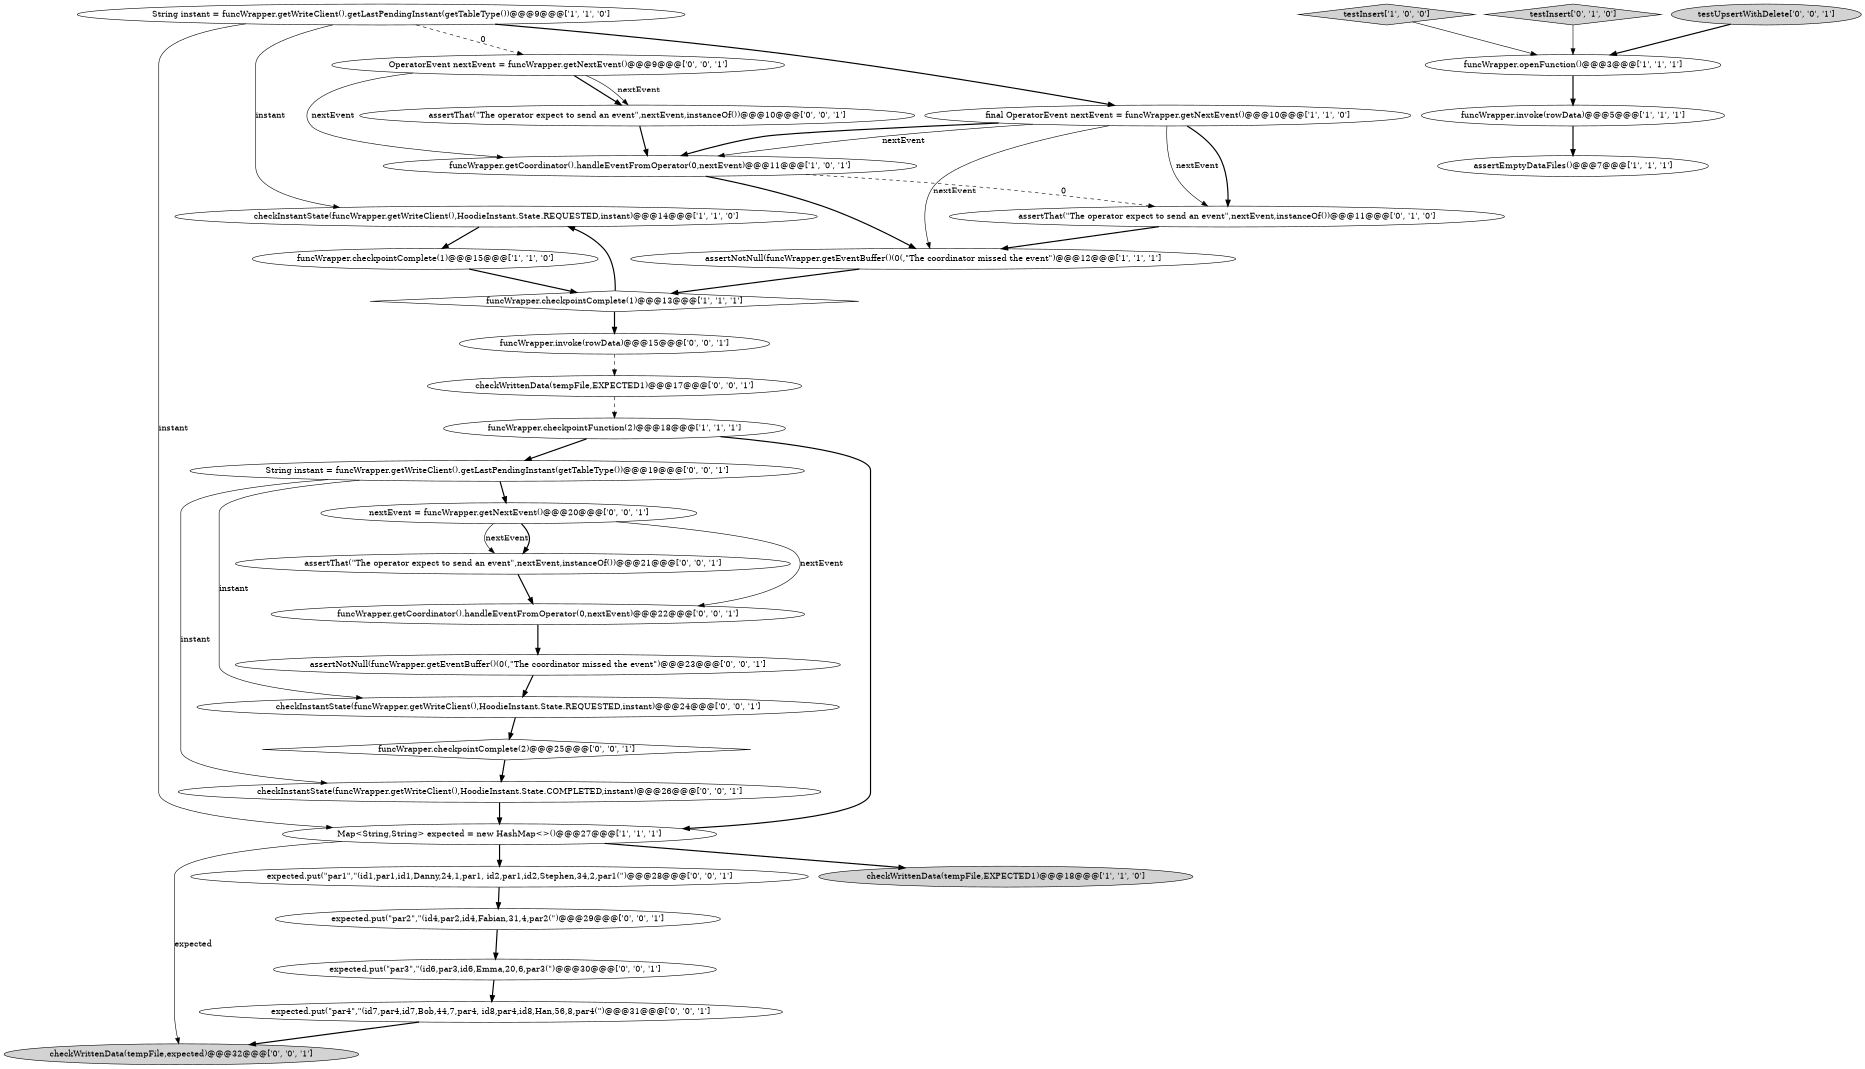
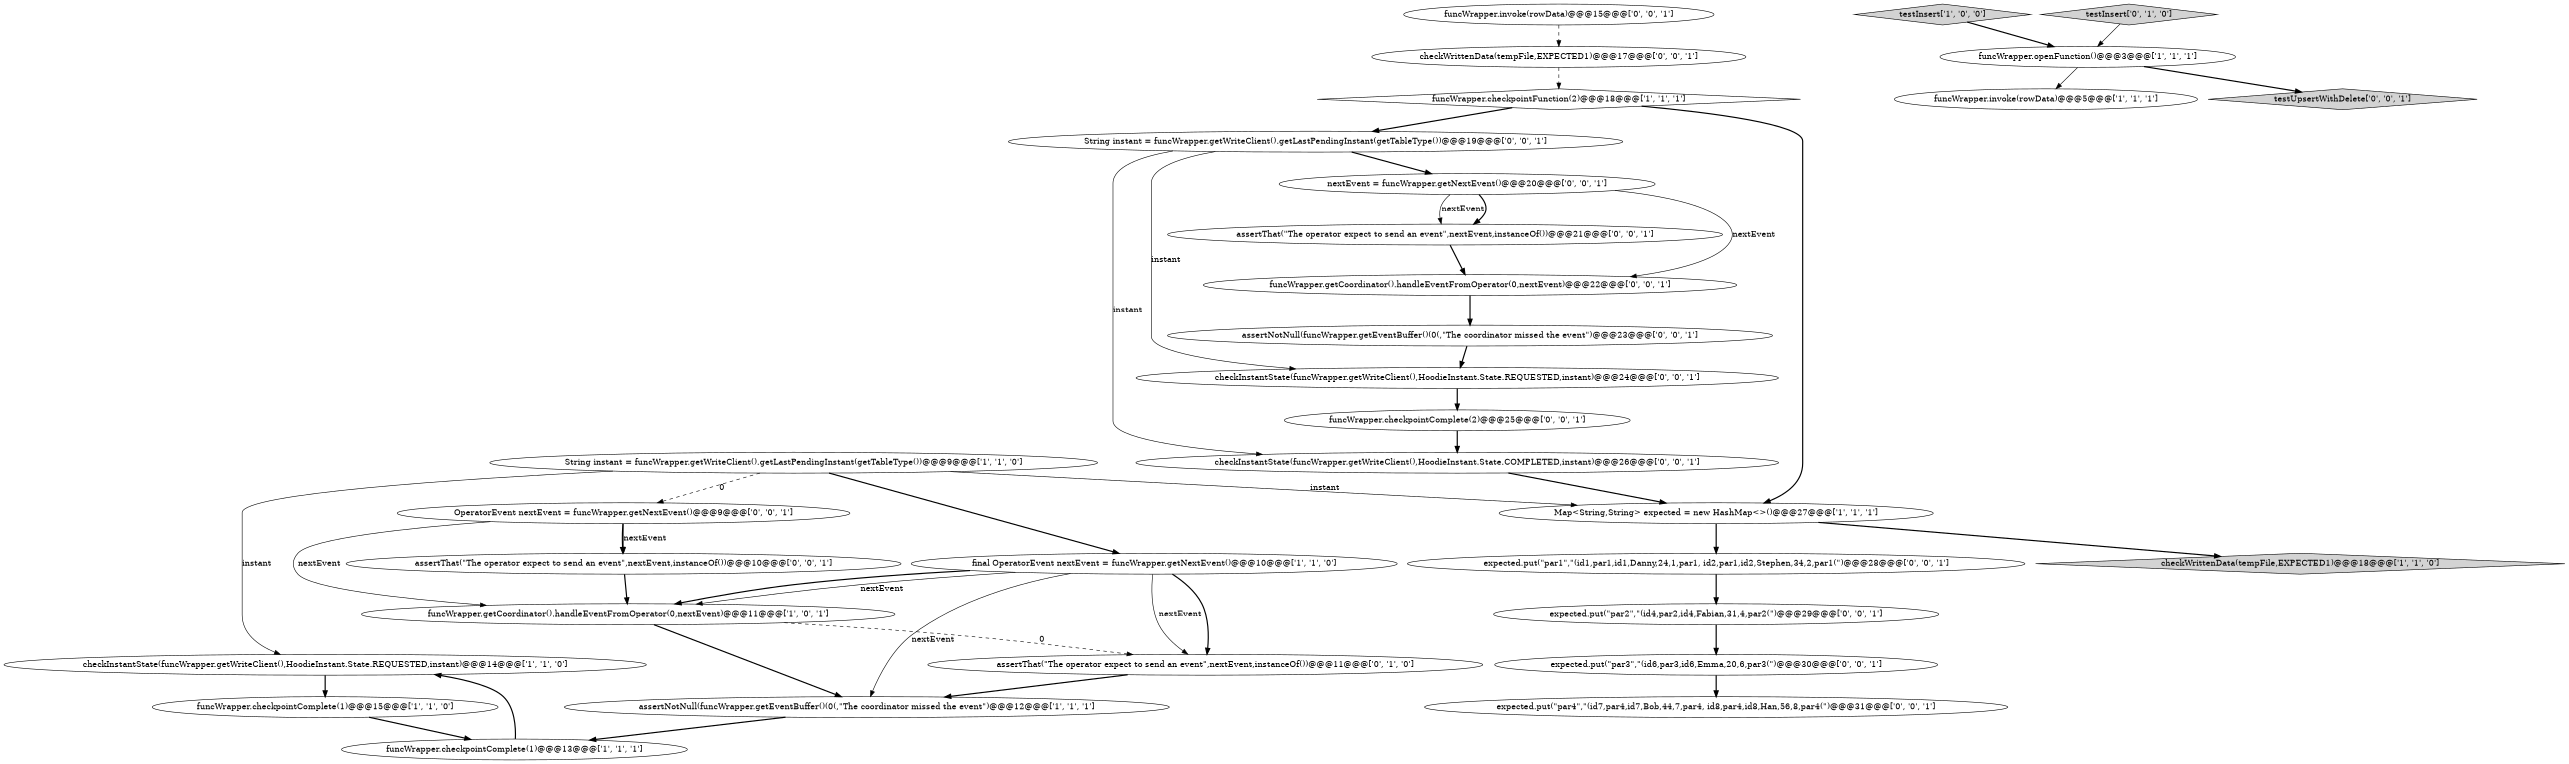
node "testUpsertWithDelete['0', '0', '1']": shape ellipse -> diamond
edge "testInsert['1', '0', '0']" -> "funcWrapper.openFunction()@@@3@@@['1', '1', '1']": style solid -> bold
edge "testUpsertWithDelete['0', '0', '1']" -> "funcWrapper.openFunction()@@@3@@@['1', '1', '1']": reversed
edge "funcWrapper.openFunction()@@@3@@@['1', '1', '1']" -> "funcWrapper.invoke(rowData)@@@5@@@['1', '1', '1']": style bold -> solid
node "assertEmptyDataFiles()@@@7@@@['1', '1', '1']": removed
node "funcWrapper.checkpointComplete(1)@@@13@@@['1', '1', '1']": shape diamond -> ellipse
edge "funcWrapper.checkpointComplete(1)@@@13@@@['1', '1', '1']" -> "funcWrapper.invoke(rowData)@@@15@@@['0', '0', '1']": removed
node "funcWrapper.checkpointFunction(2)@@@18@@@['1', '1', '1']": shape ellipse -> diamond
node "funcWrapper.checkpointComplete(2)@@@25@@@['0', '0', '1']": shape diamond -> ellipse
node "checkWrittenData(tempFile,EXPECTED1)@@@18@@@['1', '1', '0']": shape ellipse -> diamond
node "checkWrittenData(tempFile,expected)@@@32@@@['0', '0', '1']": removed
